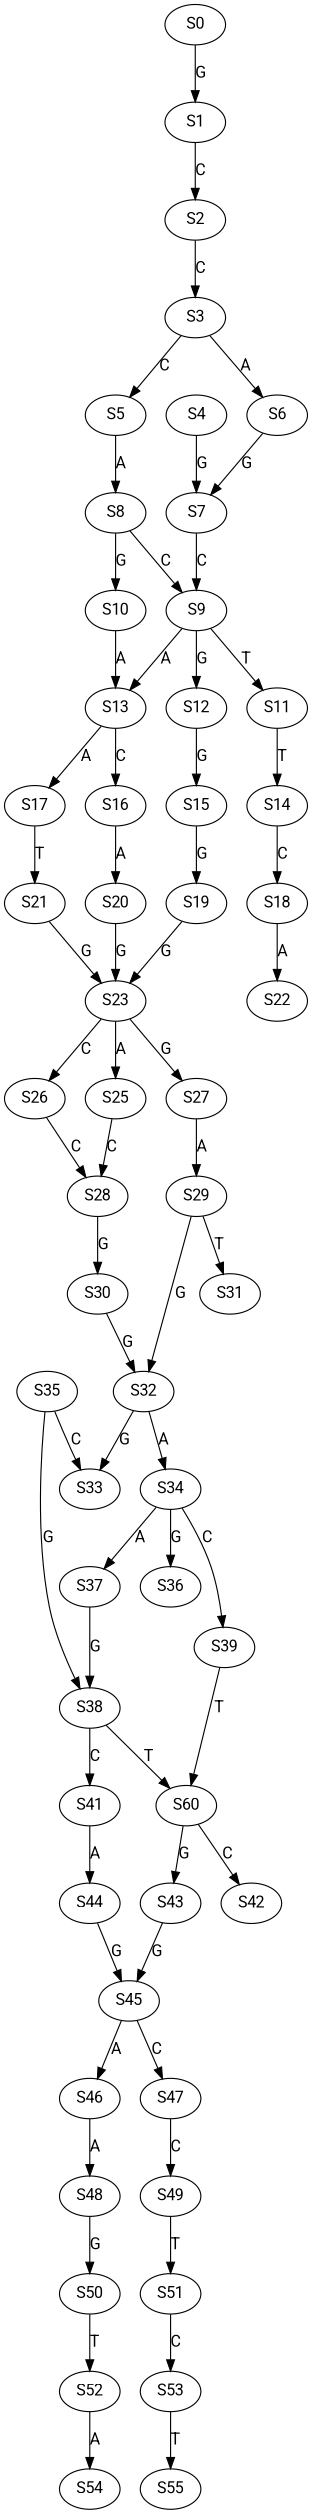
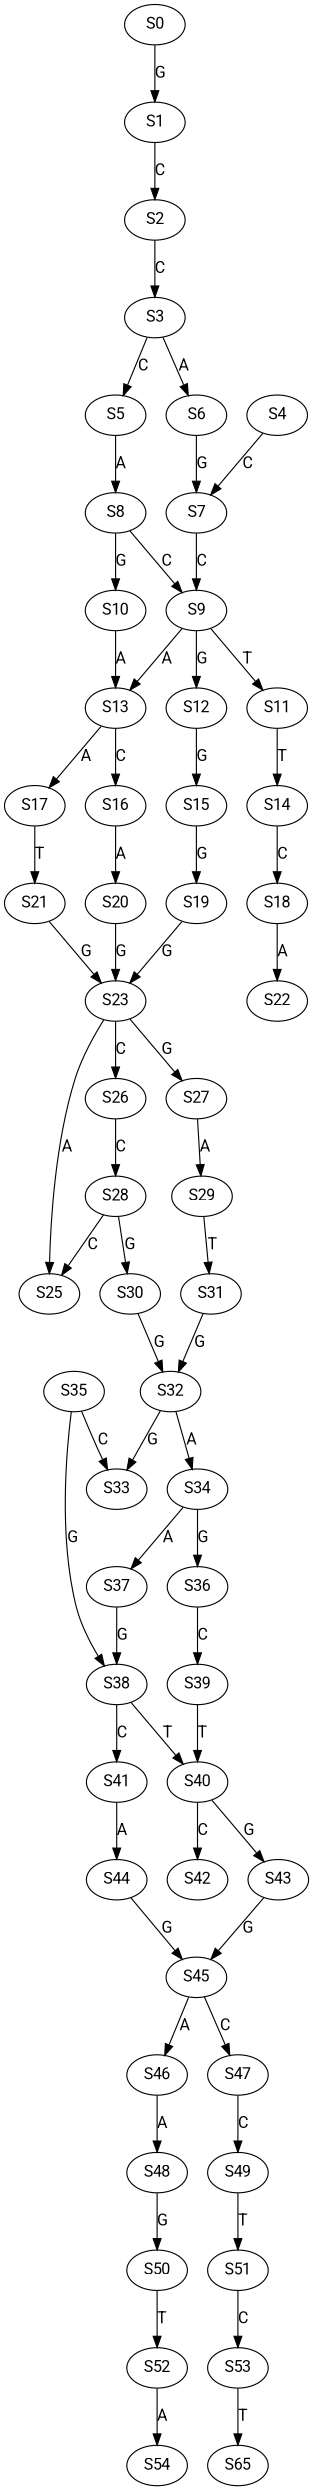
edge "S4" -> "S7": label "G" -> "C"
edge "S25" -> "S28": reversed
edge "S29" -> "S32": now "S31" -> "S32"
edge "S34" -> "S39": now "S36" -> "S39"
node "S60": label "S60" -> "S40"
node "S55": label "S55" -> "S65"
